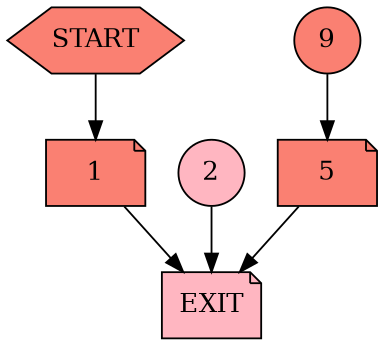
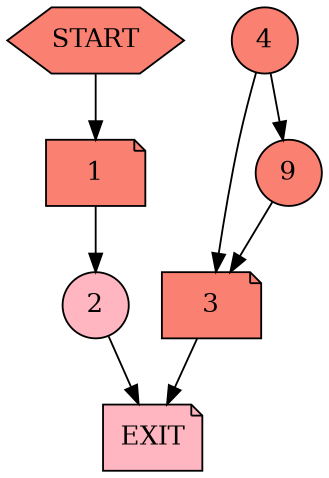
node "4": added
node "5": label "5" -> "3"
edge "1" -> "EXIT": now "1" -> "2"
